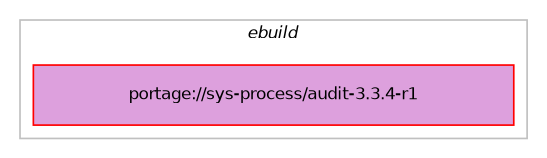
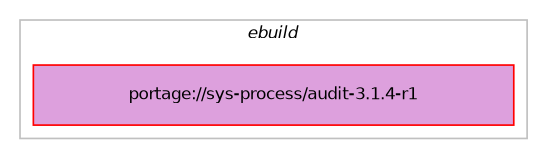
node "portage://sys-process/audit-3.3.4-r1": label "portage://sys-process/audit-3.3.4-r1" -> "portage://sys-process/audit-3.1.4-r1"
